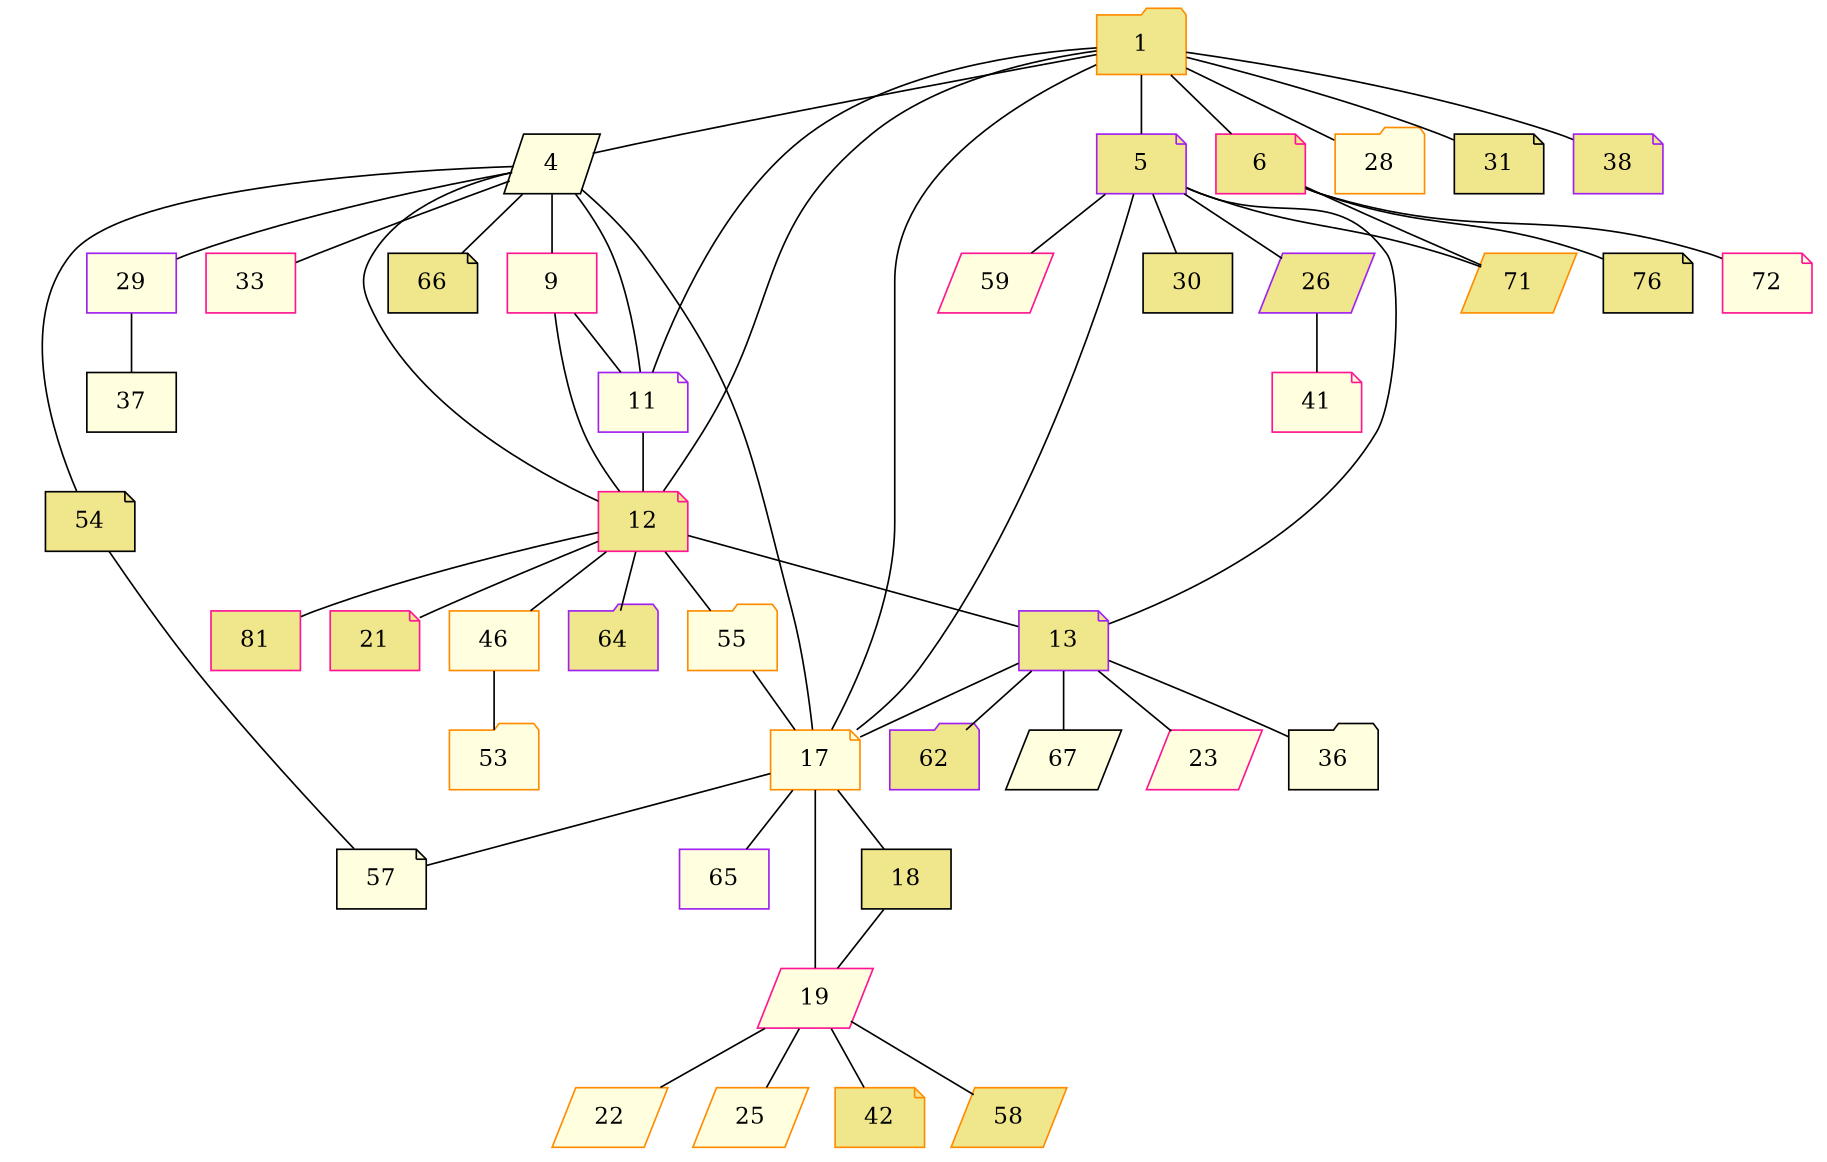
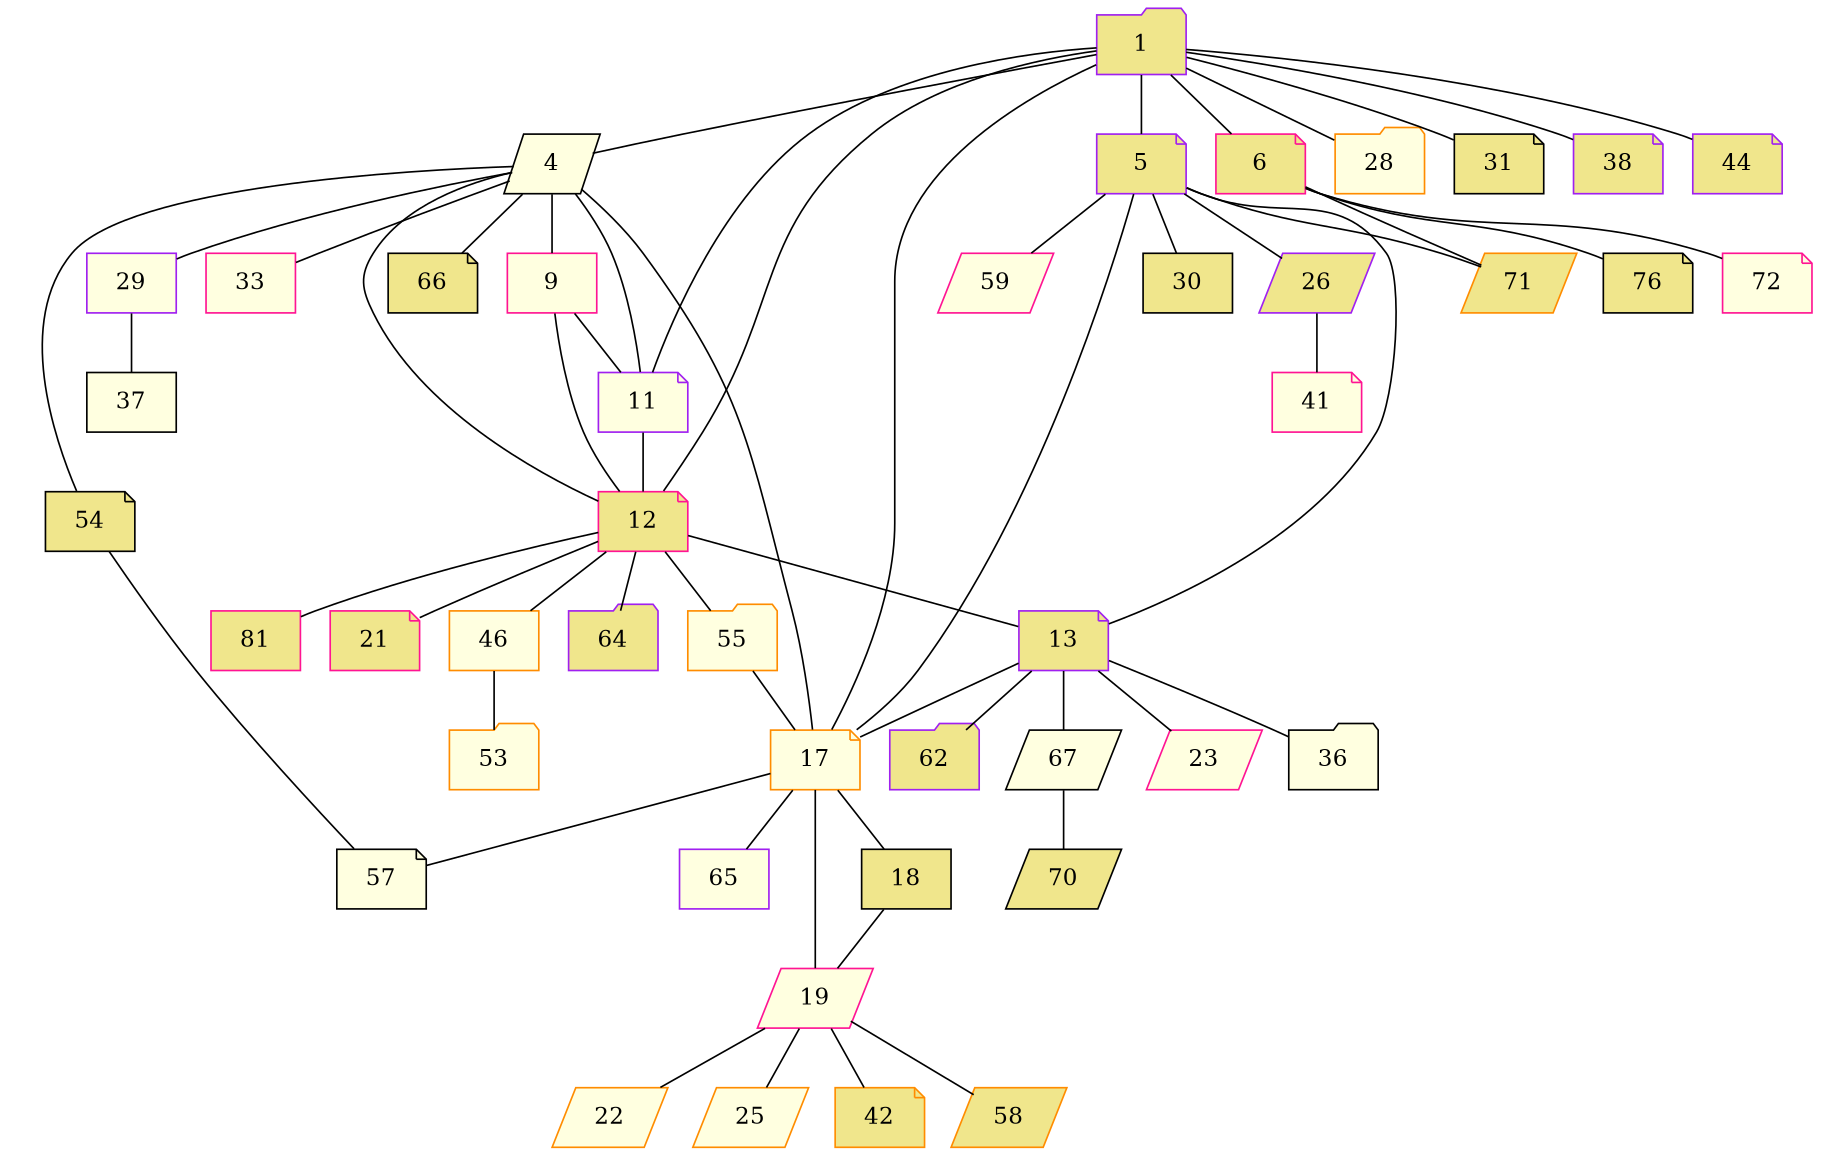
node "1": color darkorange -> purple
node "44": added
node "70": added
